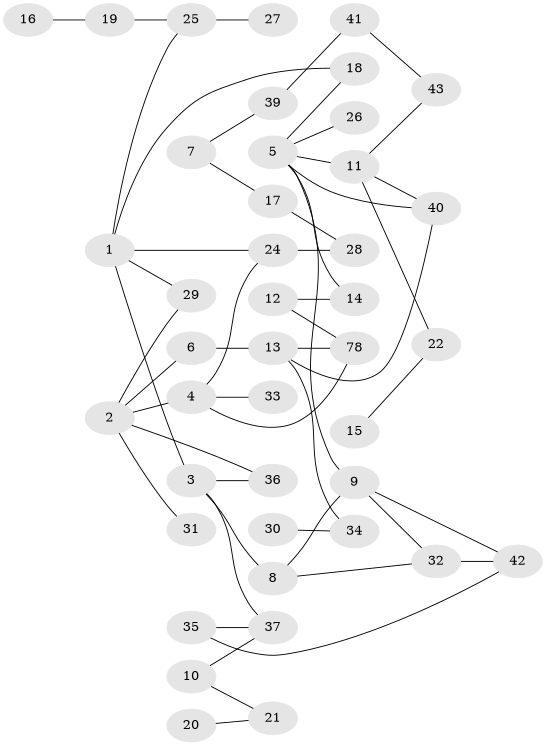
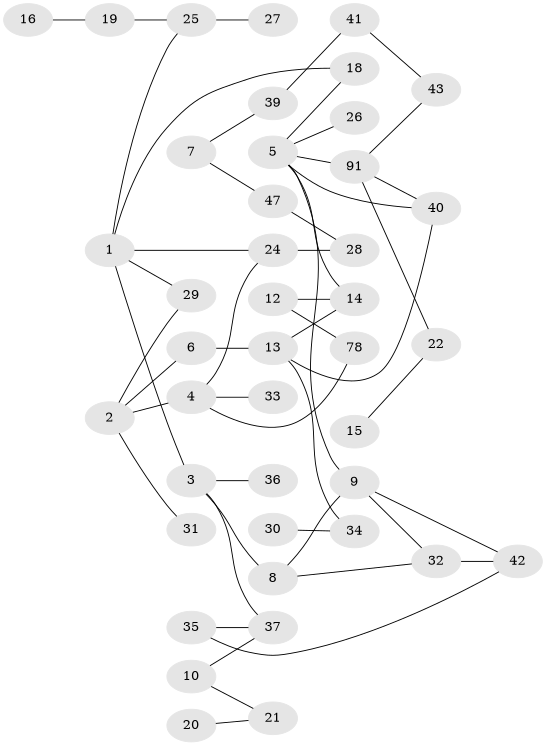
node "11": label "11" -> "91"
node "17": label "17" -> "47"
edge "13" -- "78": now "13" -- "14"
edge "2" -- "36": removed
